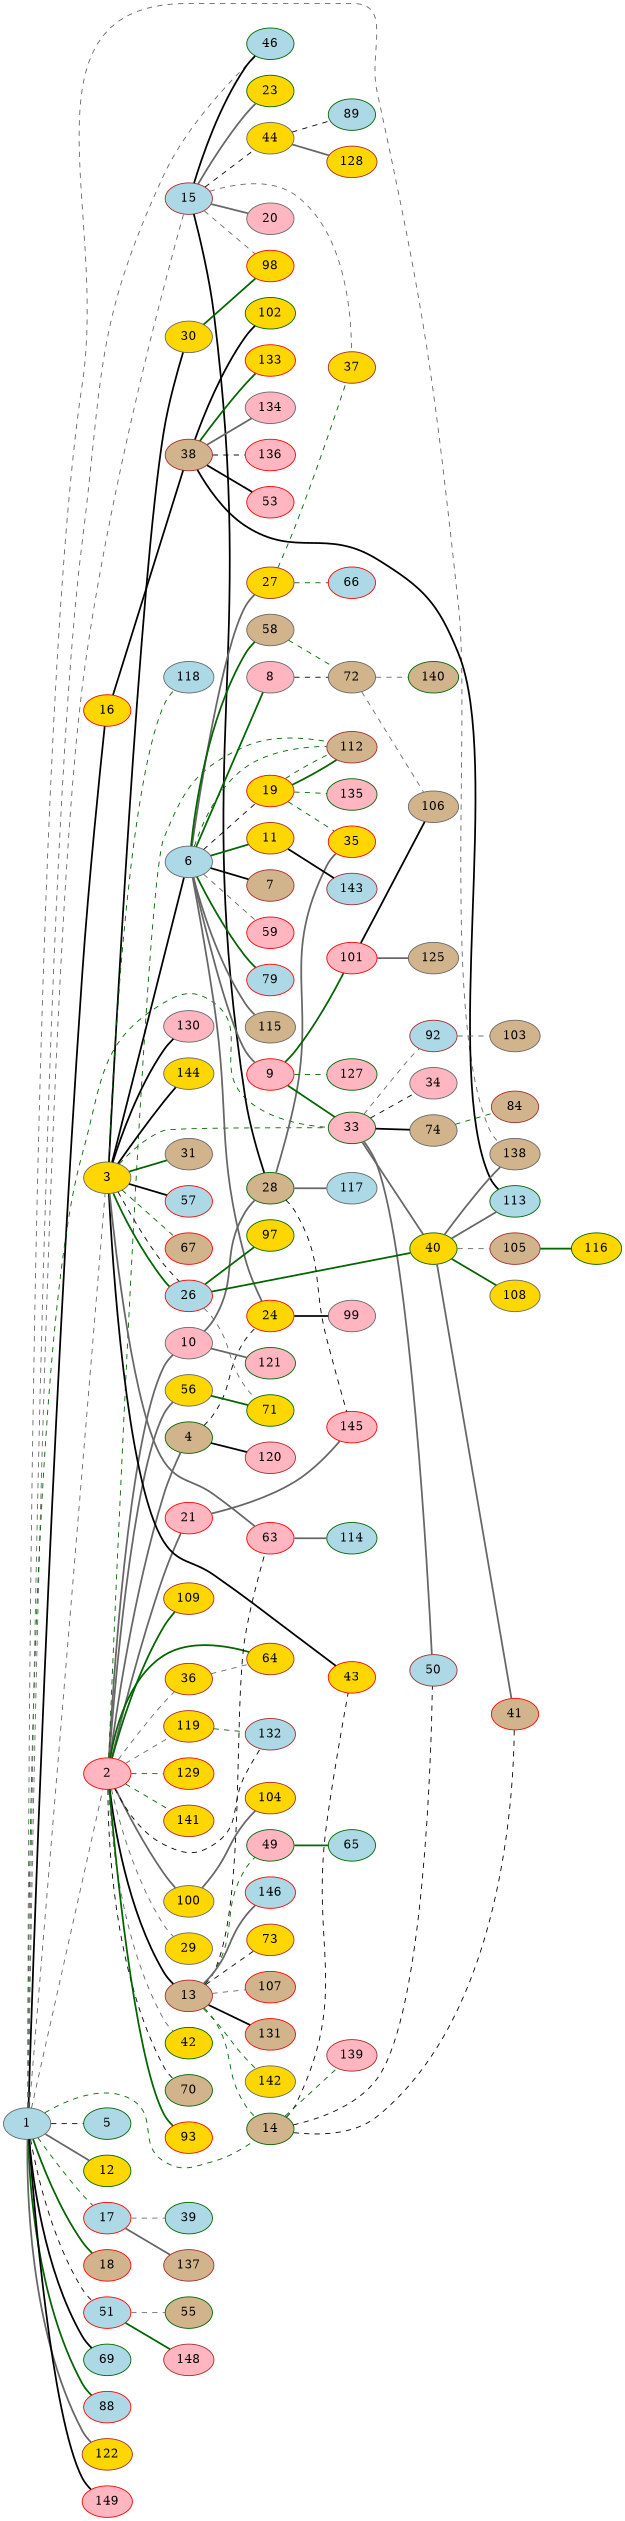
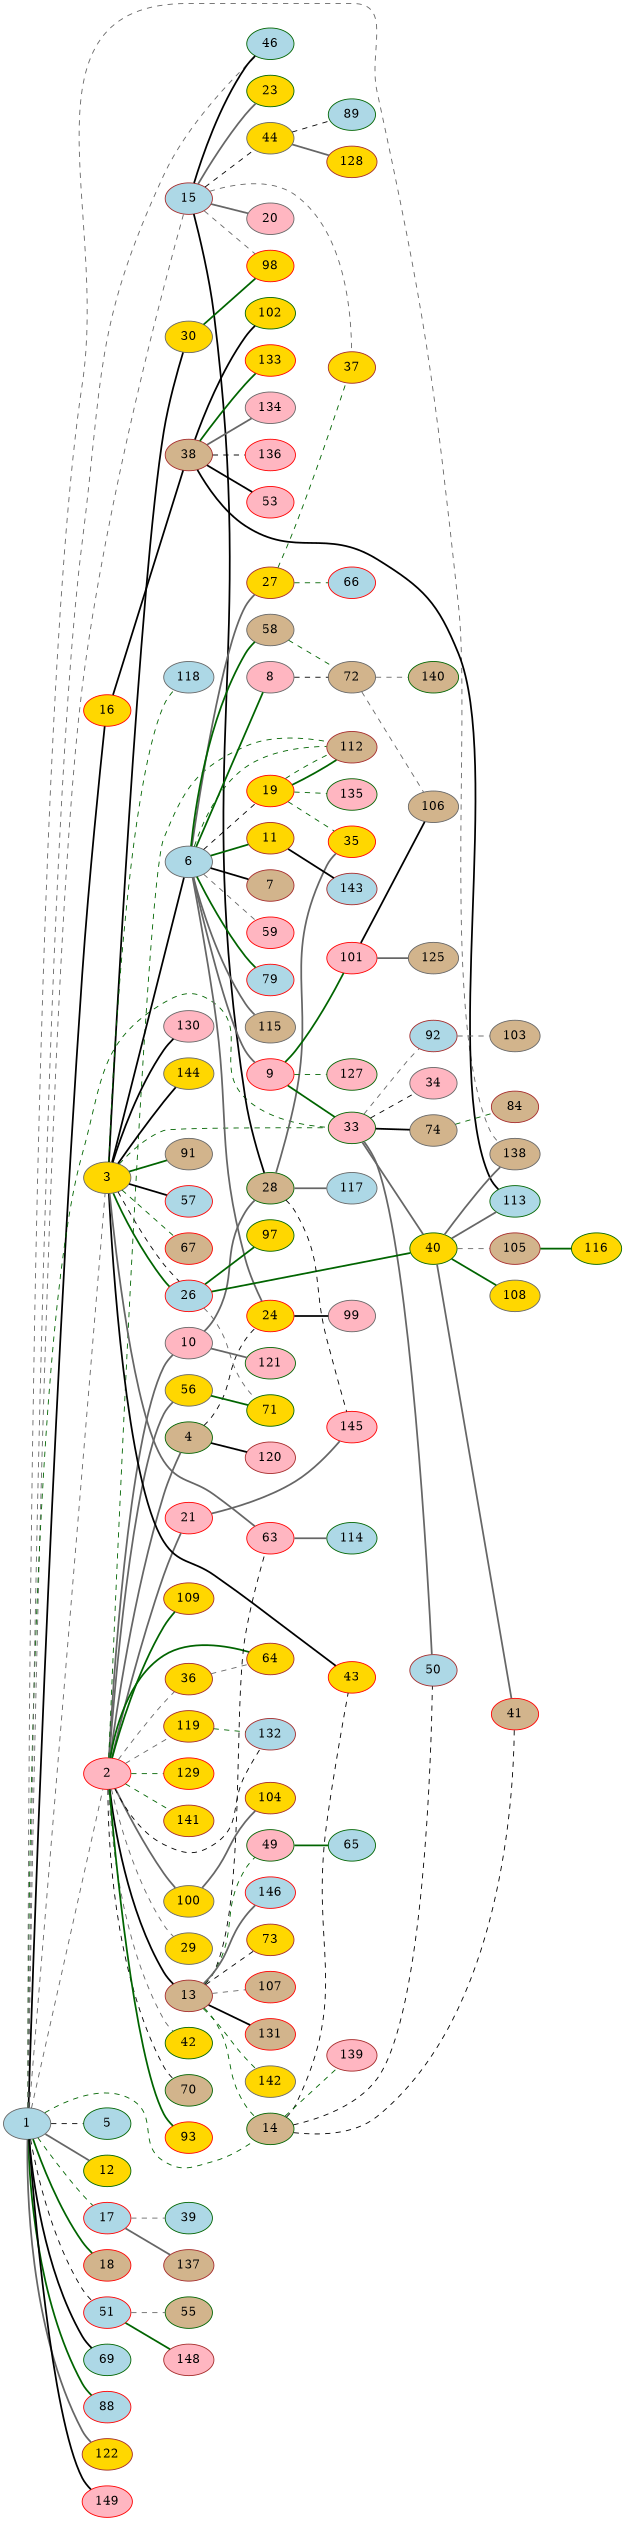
node "31": label "31" -> "91"
